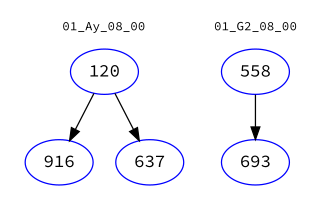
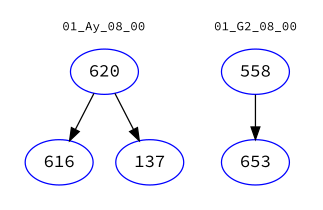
node "120": label "120" -> "620"
node "916": label "916" -> "616"
node "637": label "637" -> "137"
node "693": label "693" -> "653"
